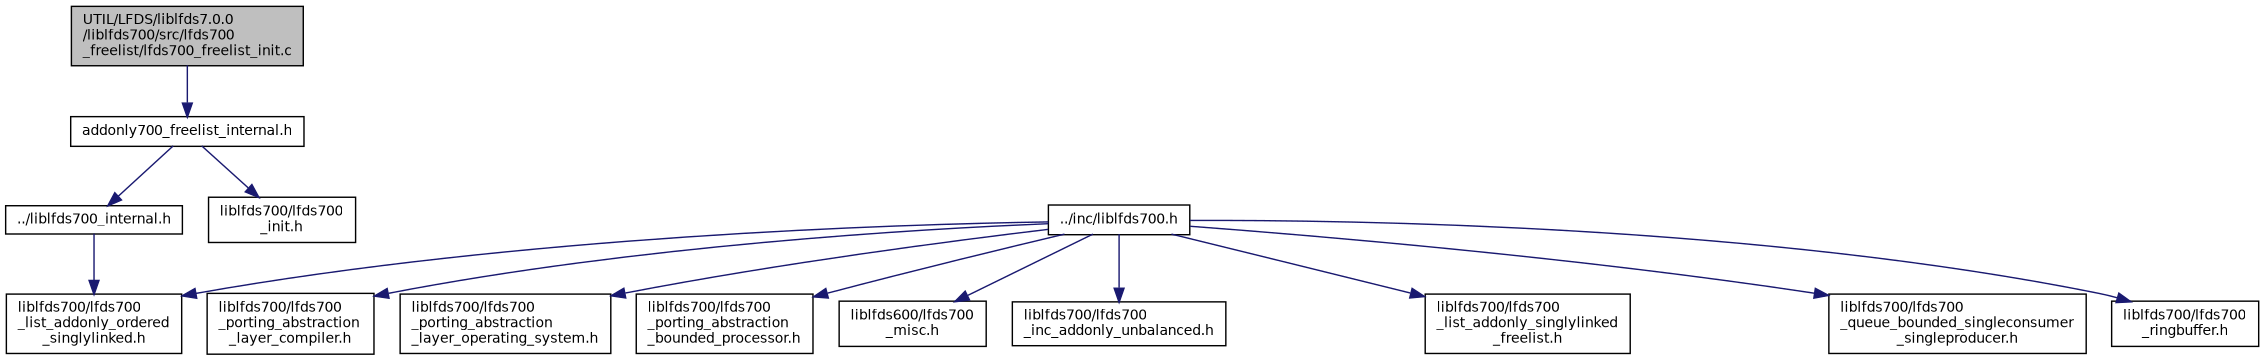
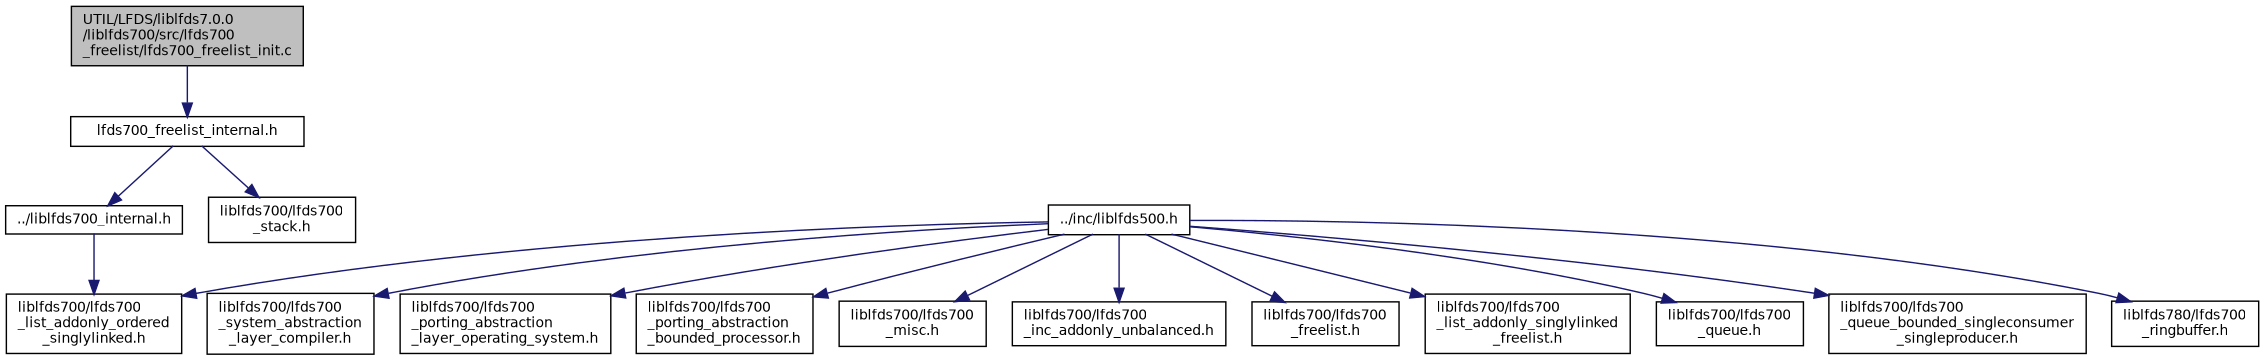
node "addonly700_freelist_internal.h": label "addonly700_freelist_internal.h" -> "lfds700_freelist_internal.h"
node "liblfds700/lfds700 _init.h": label "liblfds700/lfds700 _init.h" -> "liblfds700/lfds700 _stack.h"
node "../inc/liblfds700.h": label "../inc/liblfds700.h" -> "../inc/liblfds500.h"
node "liblfds700/lfds700 _porting_abstraction _layer_compiler.h": label "liblfds700/lfds700 _porting_abstraction _layer_compiler.h" -> "liblfds700/lfds700 _system_abstraction _layer_compiler.h"
node "liblfds600/lfds700 _misc.h": label "liblfds600/lfds700 _misc.h" -> "liblfds700/lfds700 _misc.h"
node "liblfds700/lfds700 _freelist.h": added
node "liblfds700/lfds700 _queue.h": added
node "liblfds700/lfds700 _ringbuffer.h": label "liblfds700/lfds700 _ringbuffer.h" -> "liblfds780/lfds700 _ringbuffer.h"
